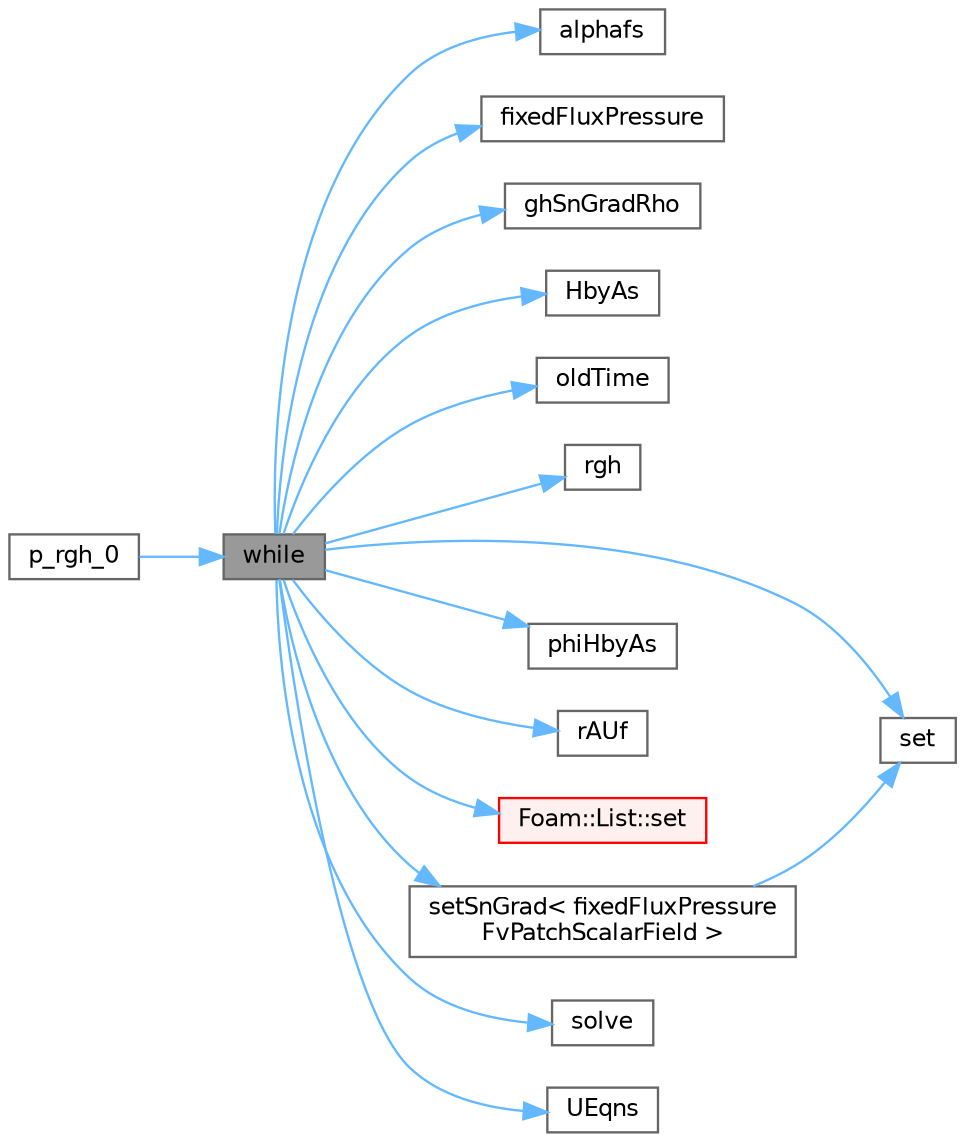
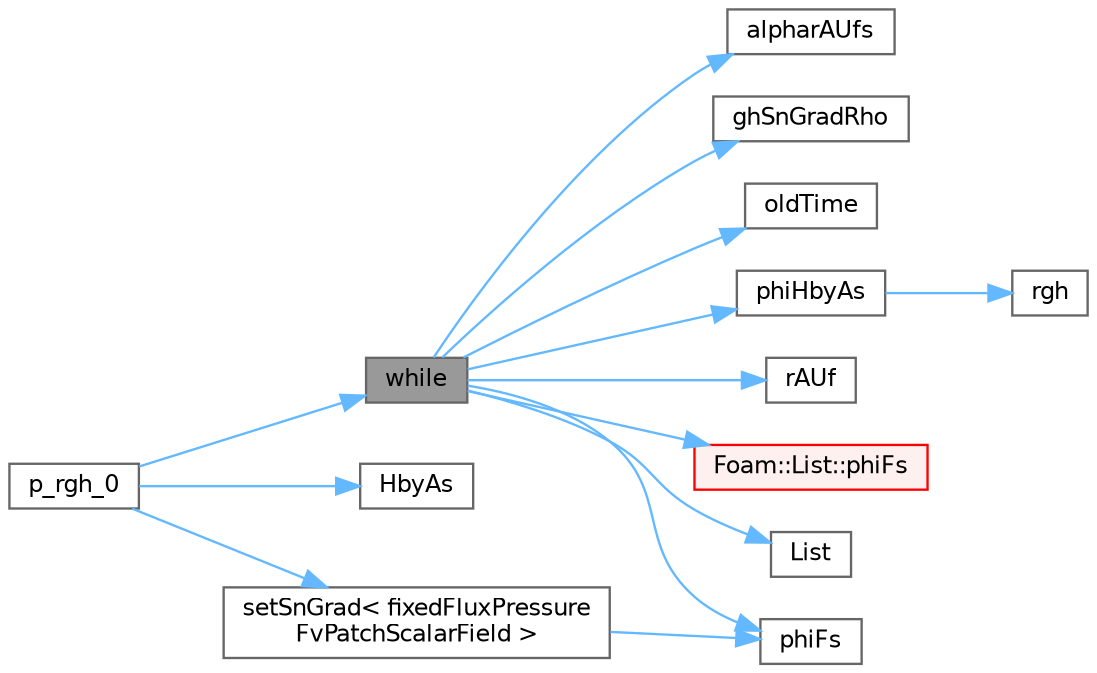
node "alphafs": removed
node "fixedFluxPressure": label "fixedFluxPressure" -> "alpharAUfs"
edge "while" -> "HbyAs": now "p_rgh_0" -> "HbyAs"
edge "while" -> "rgh": now "phiHbyAs" -> "rgh"
edge "while" -> "setSnGrad< fixedFluxPressure FvPatchScalarField >": now "p_rgh_0" -> "setSnGrad< fixedFluxPressure FvPatchScalarField >"
node "set": label "set" -> "phiFs"
node "Foam::List::set": label "Foam::List::set" -> "Foam::List::phiFs"
node "solve": removed
node "UEqns": label "UEqns" -> "List"
